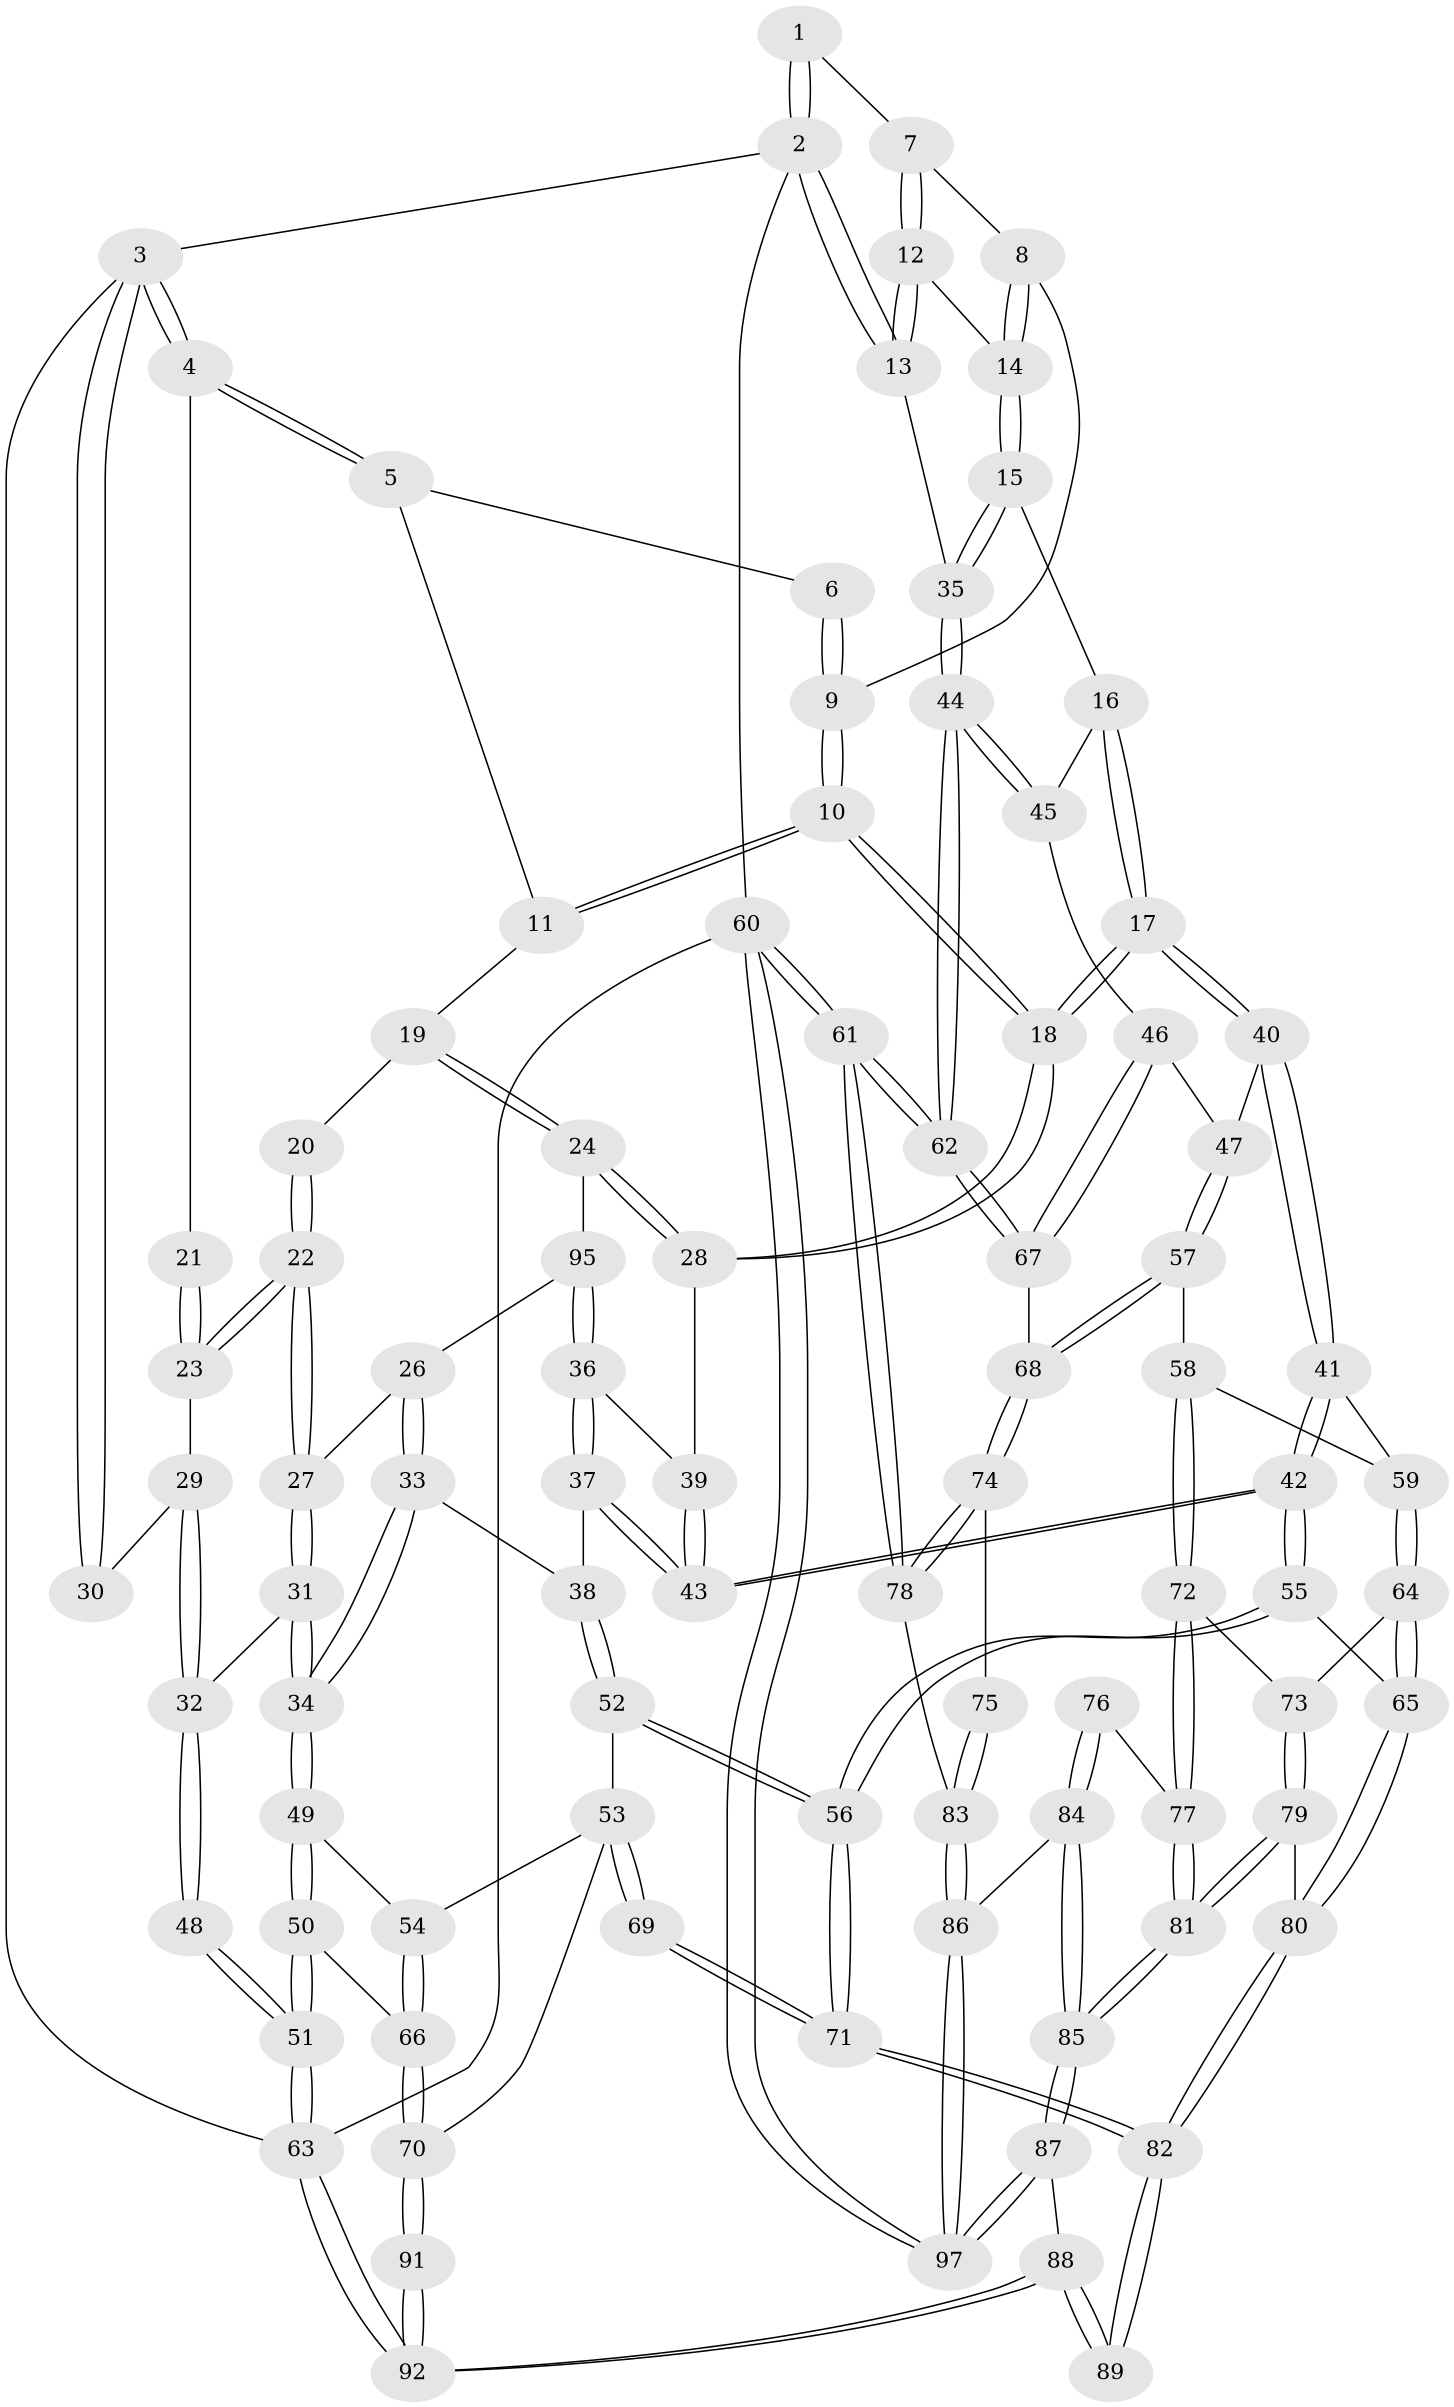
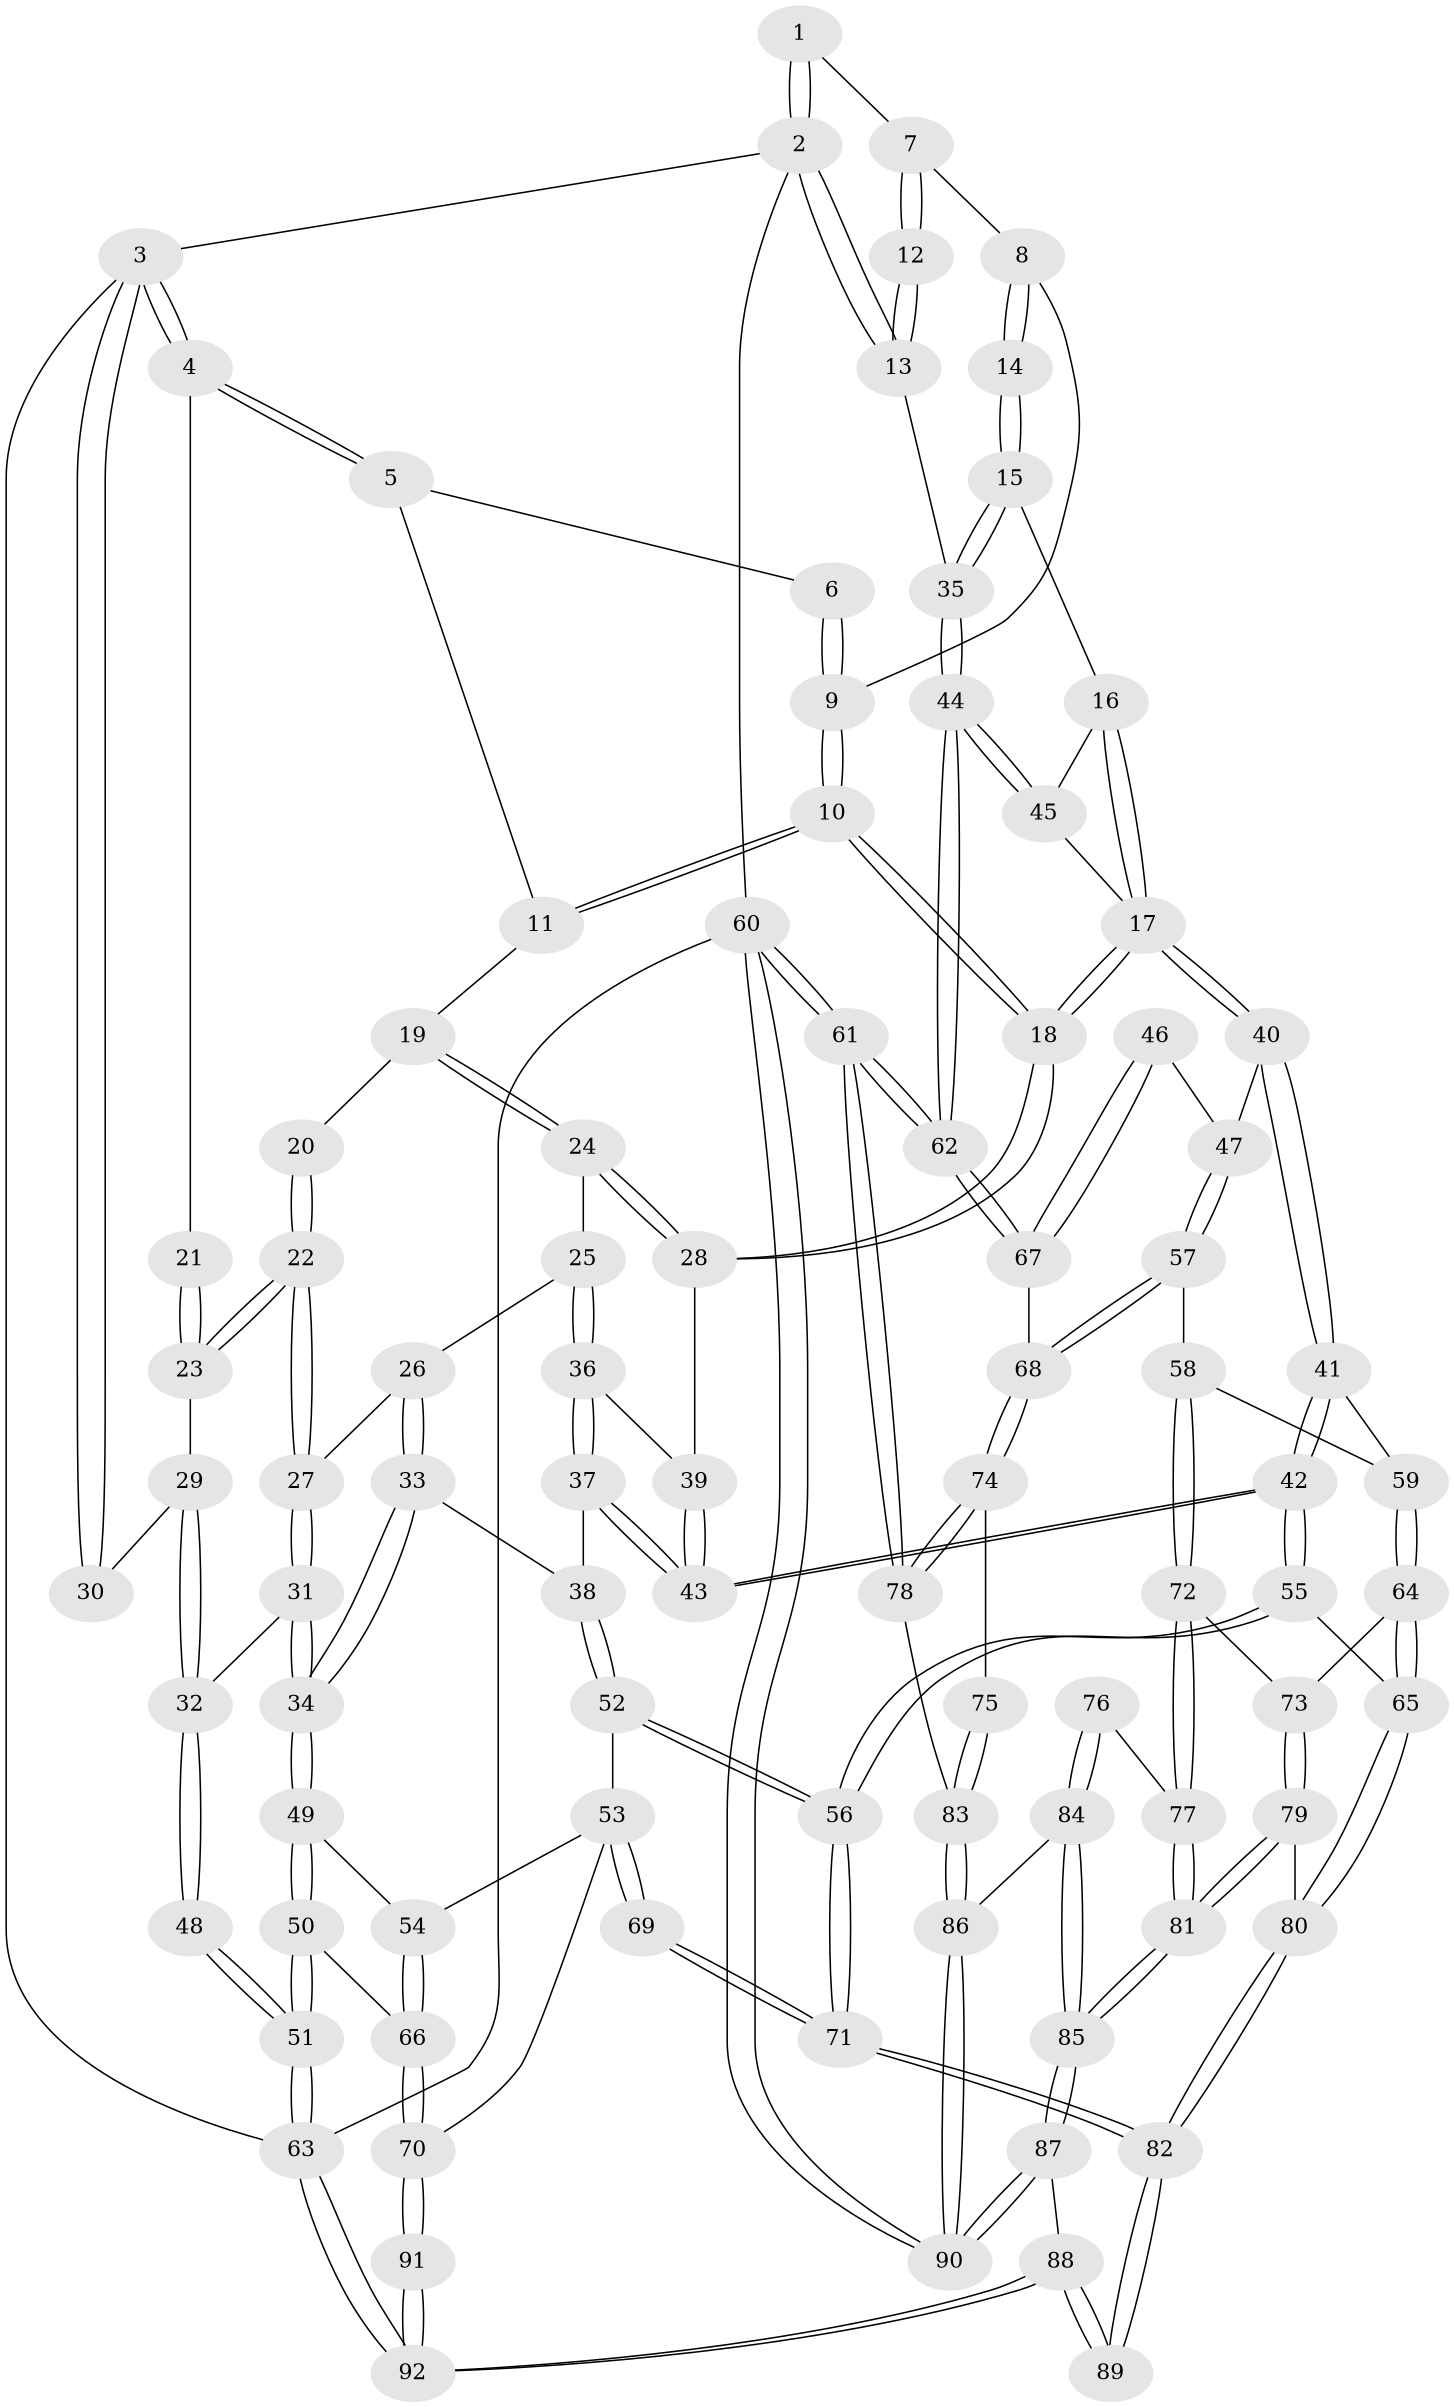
edge "12" -- "14": removed
edge "45" -- "46": now "45" -- "17"
node "95": label "95" -> "25"
node "97": label "97" -> "90"
